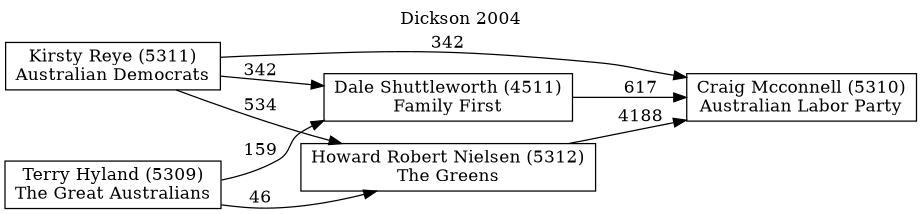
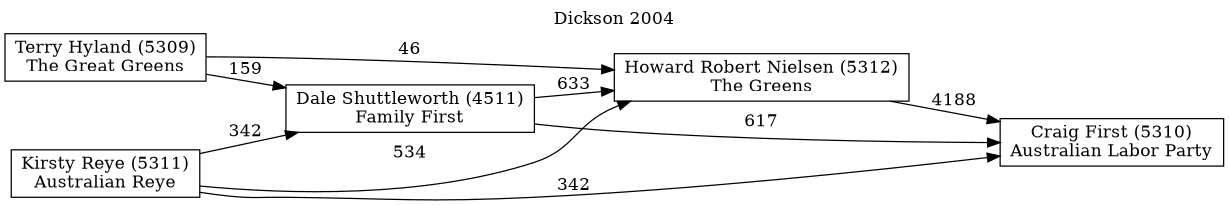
node "Kirsty Reye (5311) Australian Democrats": label "Kirsty Reye (5311) Australian Democrats" -> "Kirsty Reye (5311) Australian Reye"
edge "Dale Shuttleworth (4511) Family First" -> "Howard Robert Nielsen (5312) The Greens": added, label "633"
node "Craig Mcconnell (5310) Australian Labor Party": label "Craig Mcconnell (5310) Australian Labor Party" -> "Craig First (5310) Australian Labor Party"
node "Terry Hyland (5309) The Great Australians": label "Terry Hyland (5309) The Great Australians" -> "Terry Hyland (5309) The Great Greens"
